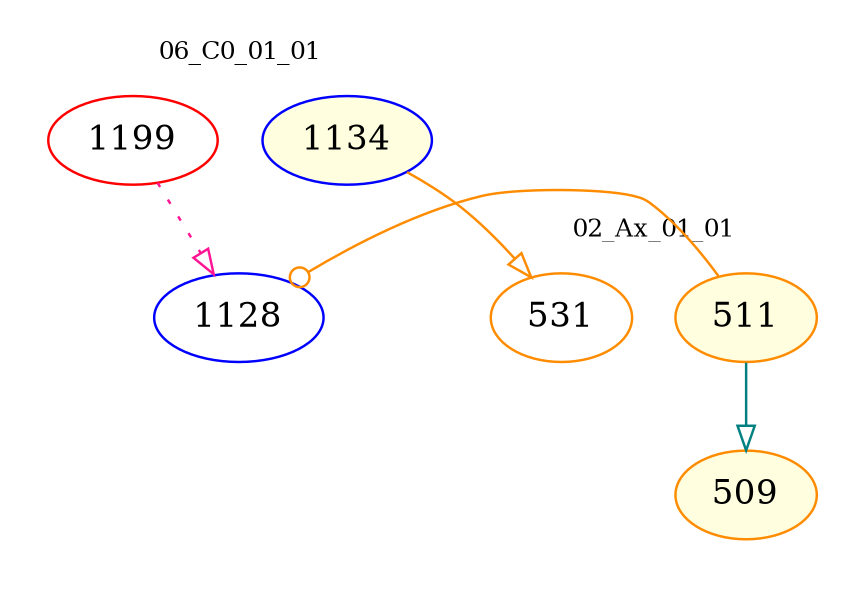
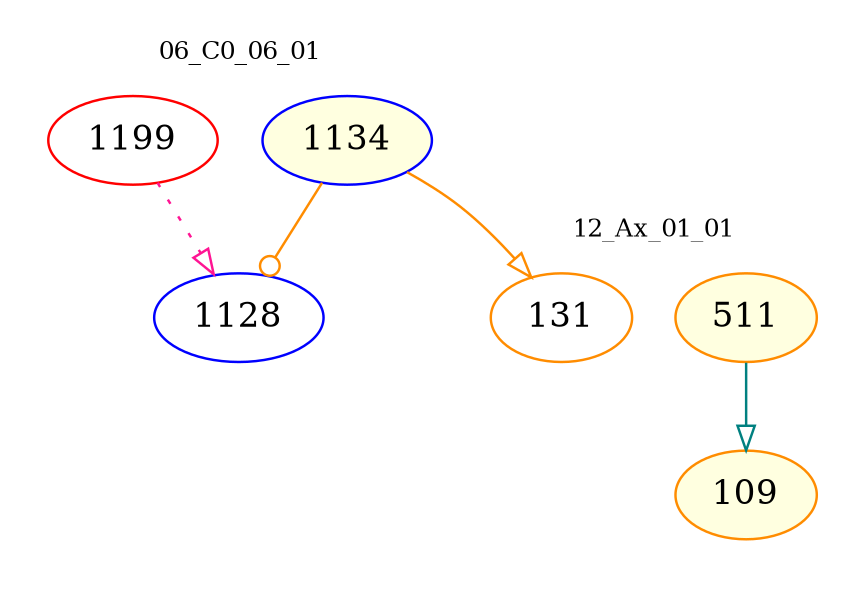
cluster "06_C0_01_01": label "06_C0_01_01" -> "06_C0_06_01"
edge "511" -> "1128": now "1134" -> "1128"
cluster "02_Ax_01_01": label "02_Ax_01_01" -> "12_Ax_01_01"
node "531": label "531" -> "131"
node "509": label "509" -> "109"
